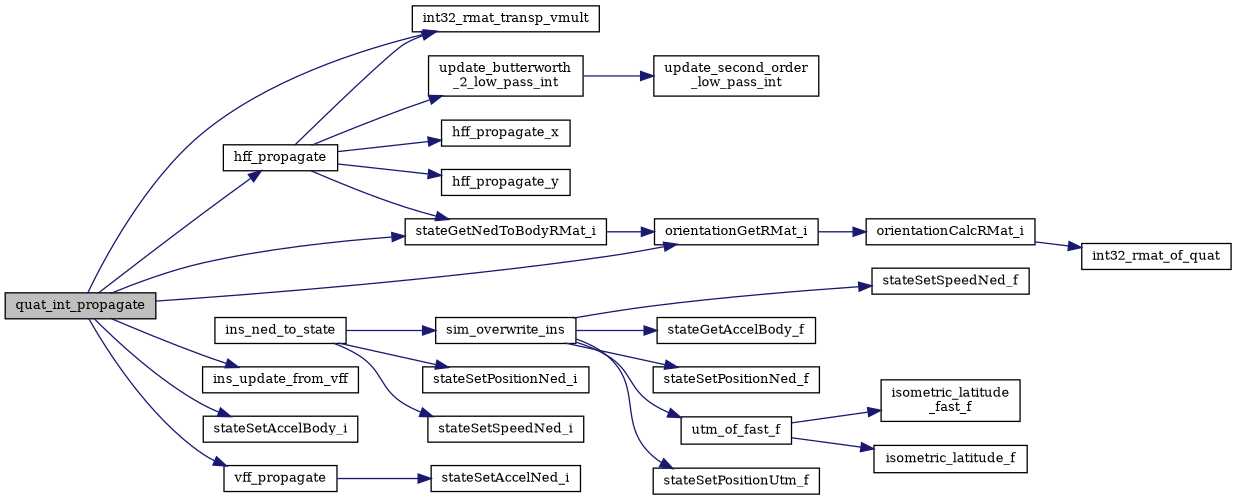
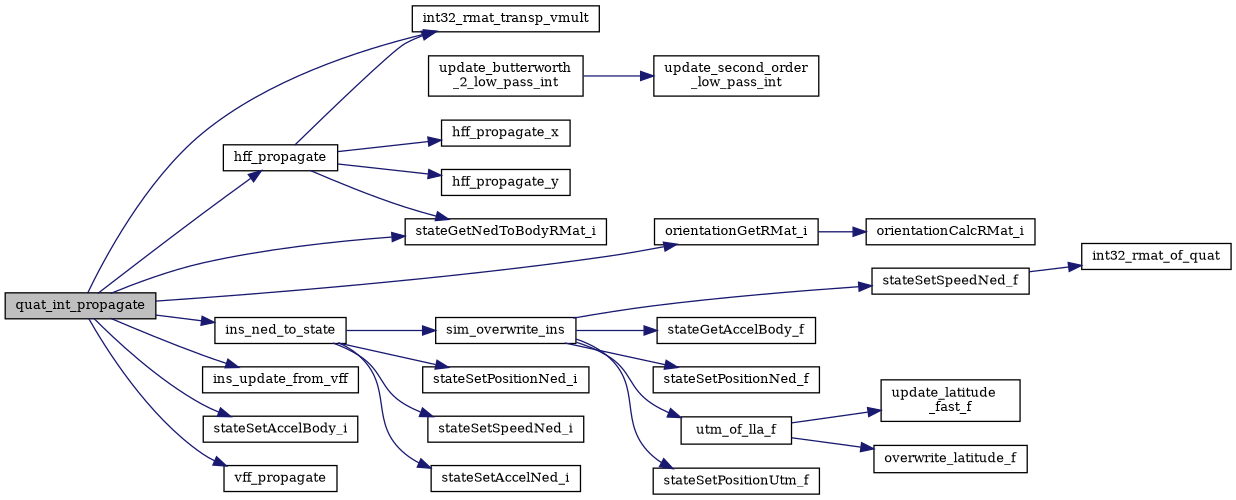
edge "hff_propagate" -> "update_butterworth _2_low_pass_int": removed
edge "stateGetNedToBodyRMat_i" -> "orientationGetRMat_i": removed
edge "orientationCalcRMat_i" -> "int32_rmat_of_quat": now "stateSetSpeedNed_f" -> "int32_rmat_of_quat"
edge "quat_int_propagate" -> "ins_ned_to_state": added
node "isometric_latitude _fast_f": label "isometric_latitude _fast_f" -> "update_latitude _fast_f"
node "utm_of_fast_f": label "utm_of_fast_f" -> "utm_of_lla_f"
node "isometric_latitude_f": label "isometric_latitude_f" -> "overwrite_latitude_f"
edge "vff_propagate" -> "stateSetAccelNed_i": now "ins_ned_to_state" -> "stateSetAccelNed_i"
